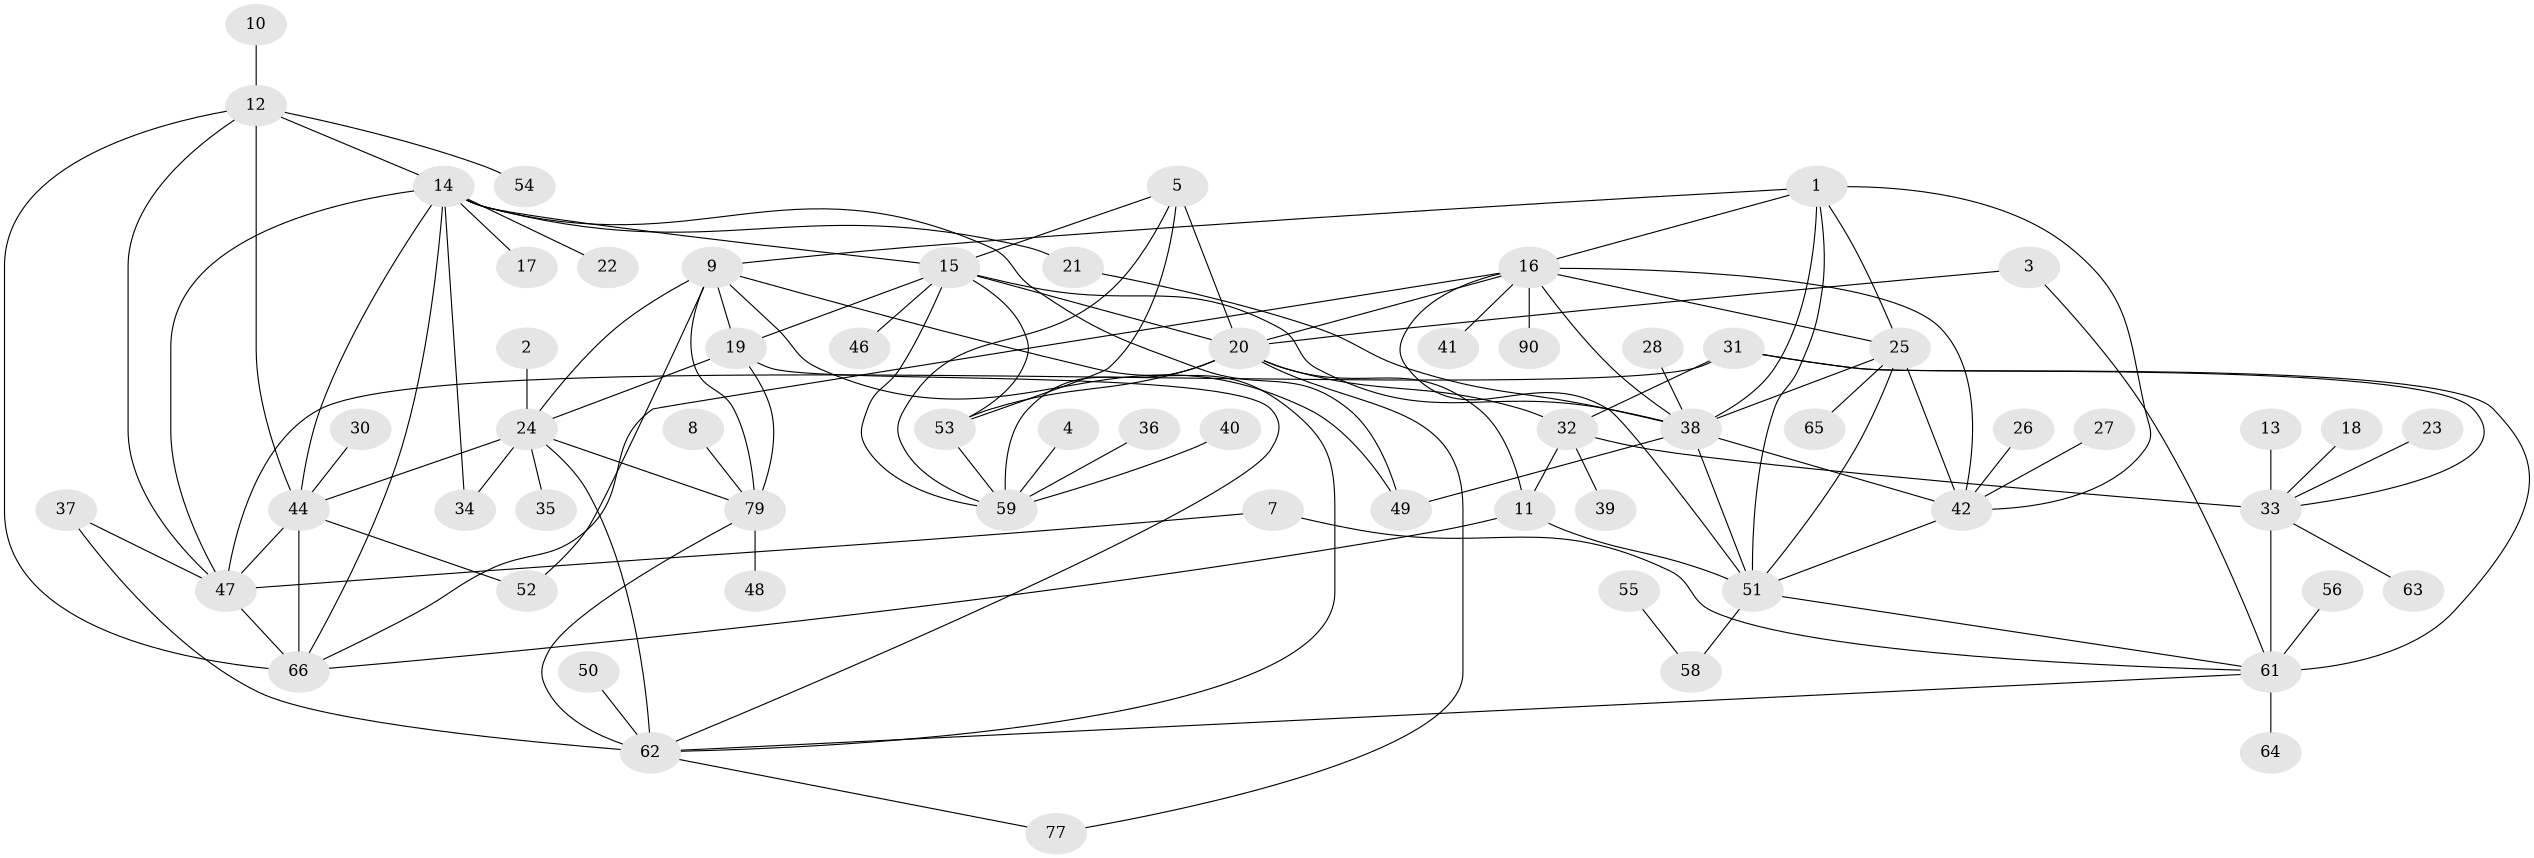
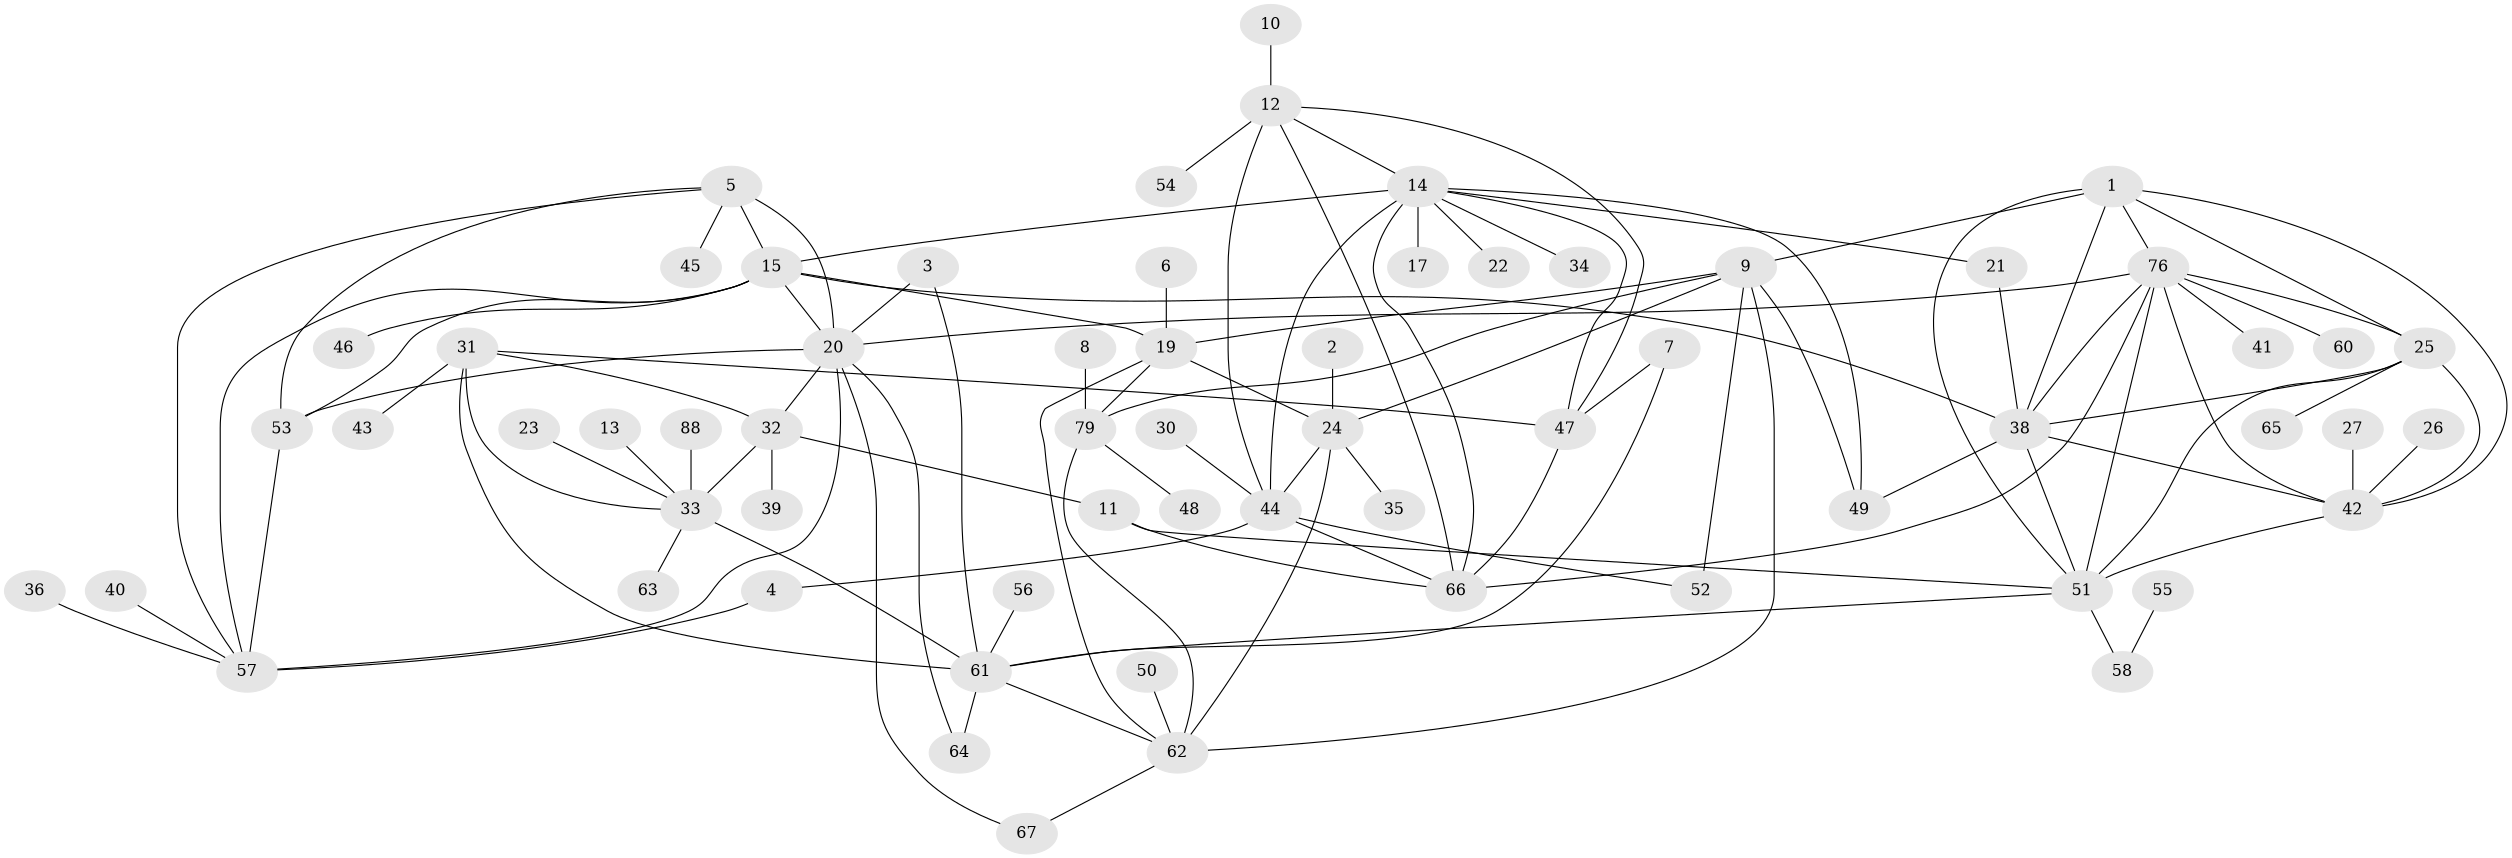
node "45": added
node "6": added
node "16": label "16" -> "76"
node "90": label "90" -> "60"
node "28": removed
edge "20" -- "11": now "20" -- "64"
node "43": added
node "18": label "18" -> "88"
edge "24" -- "34": removed
edge "24" -- "79": removed
node "37": removed
node "59": label "59" -> "57"
edge "44" -- "47": now "44" -- "4"
node "77": label "77" -> "67"
